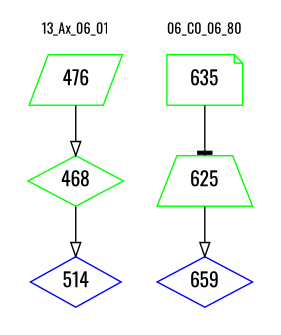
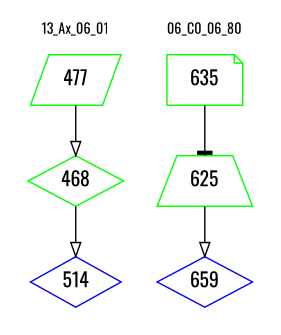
node "476": label "476" -> "477"
